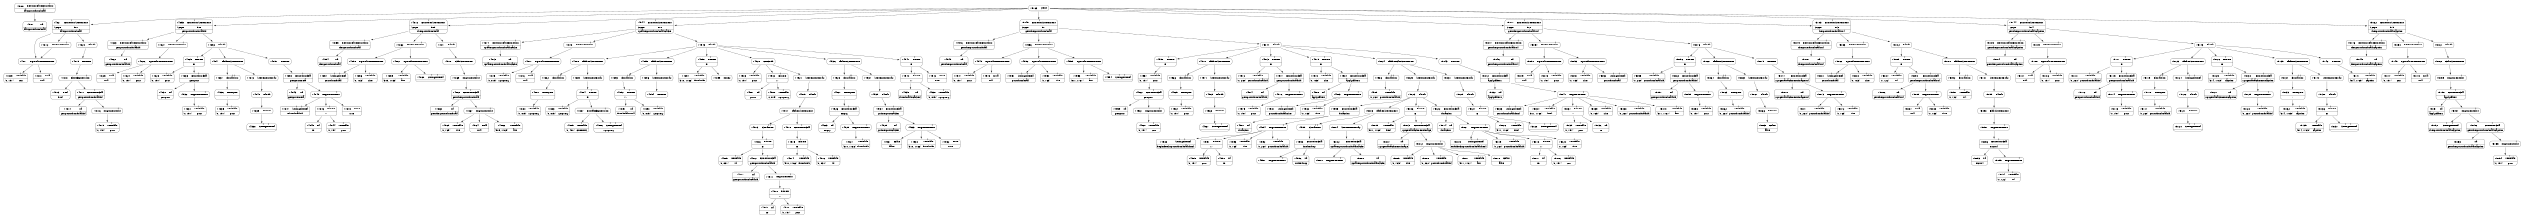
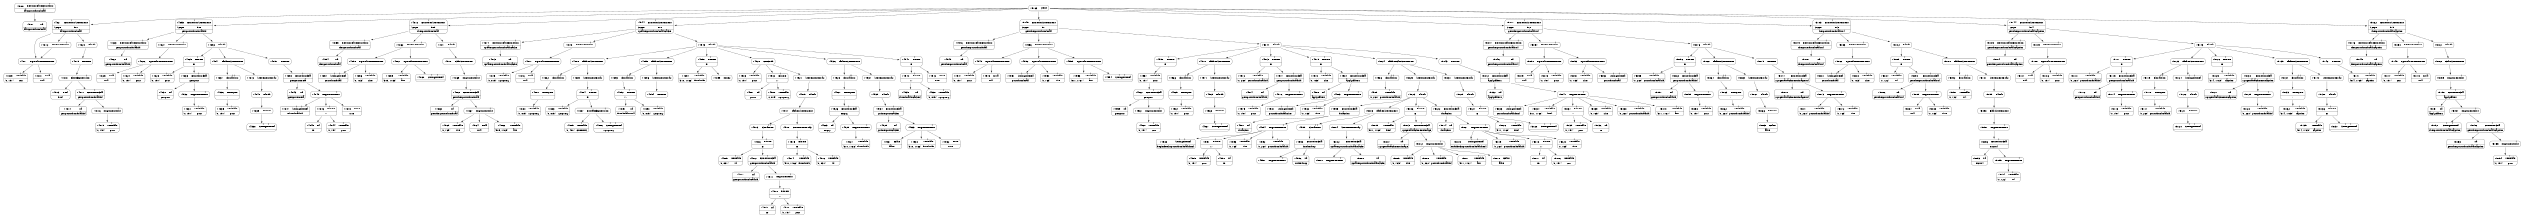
edge "75126" -> "75130": removed
node "74918": text "FunctionCall" -> "StatementBody"
